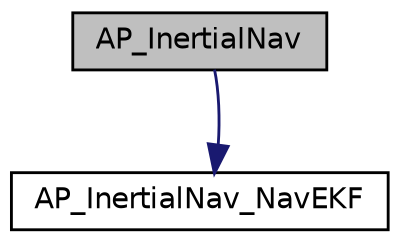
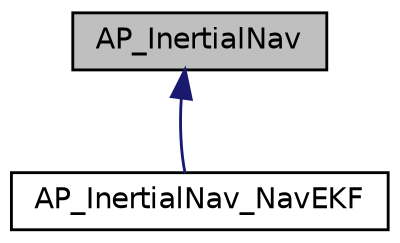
edge "AP_InertialNav" -> "AP_InertialNav_NavEKF": reversed
